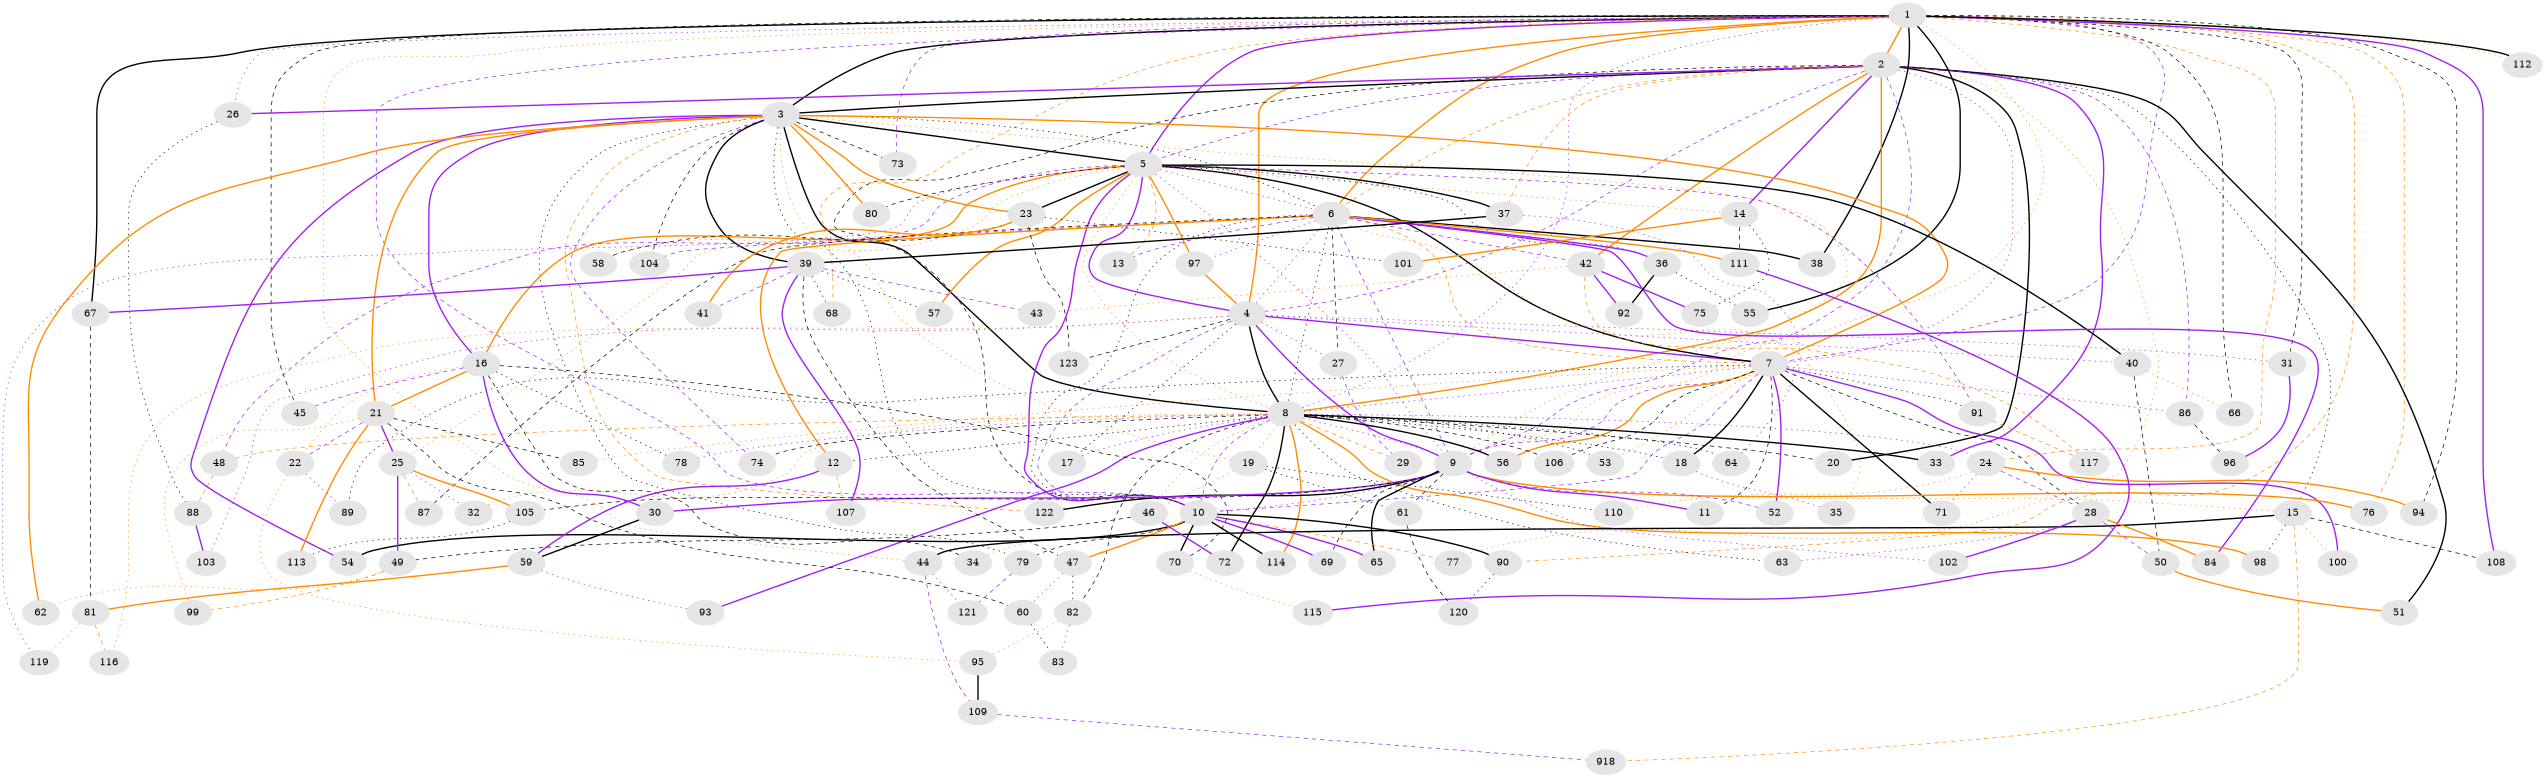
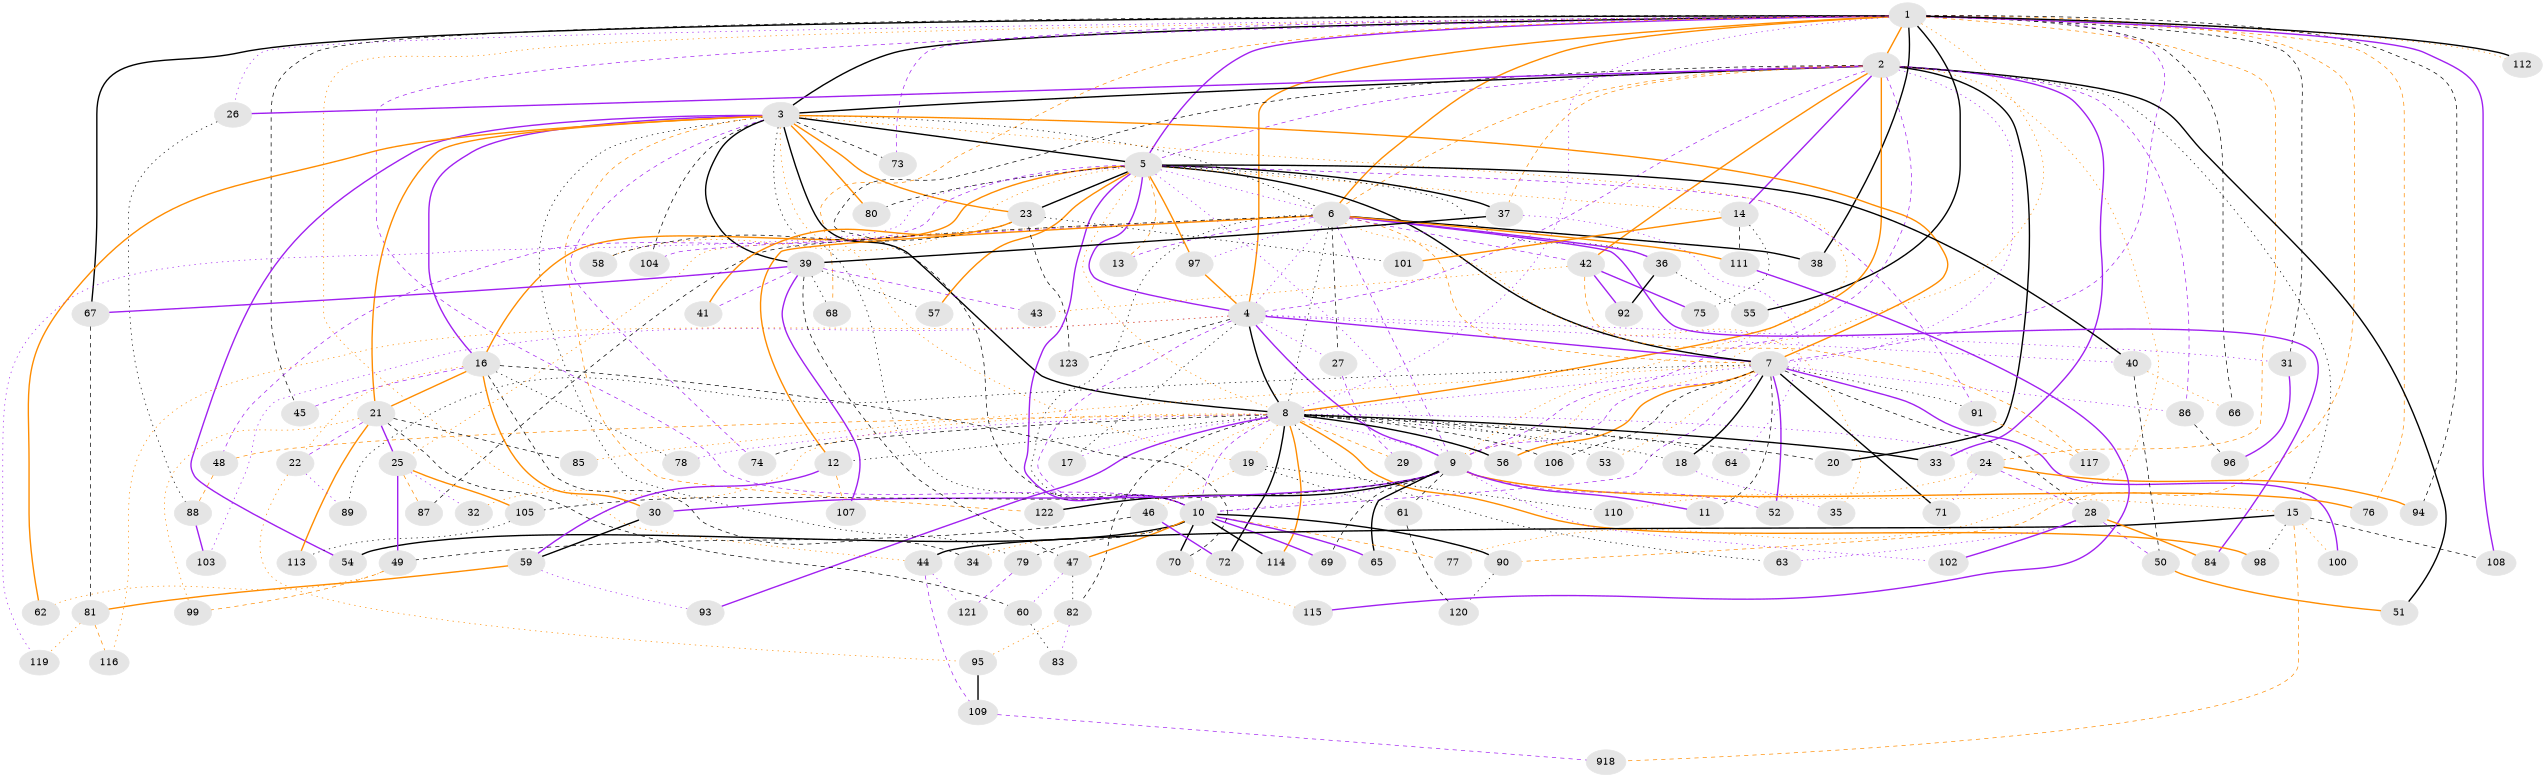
edge "16" -- "30": color purple -> darkorange
